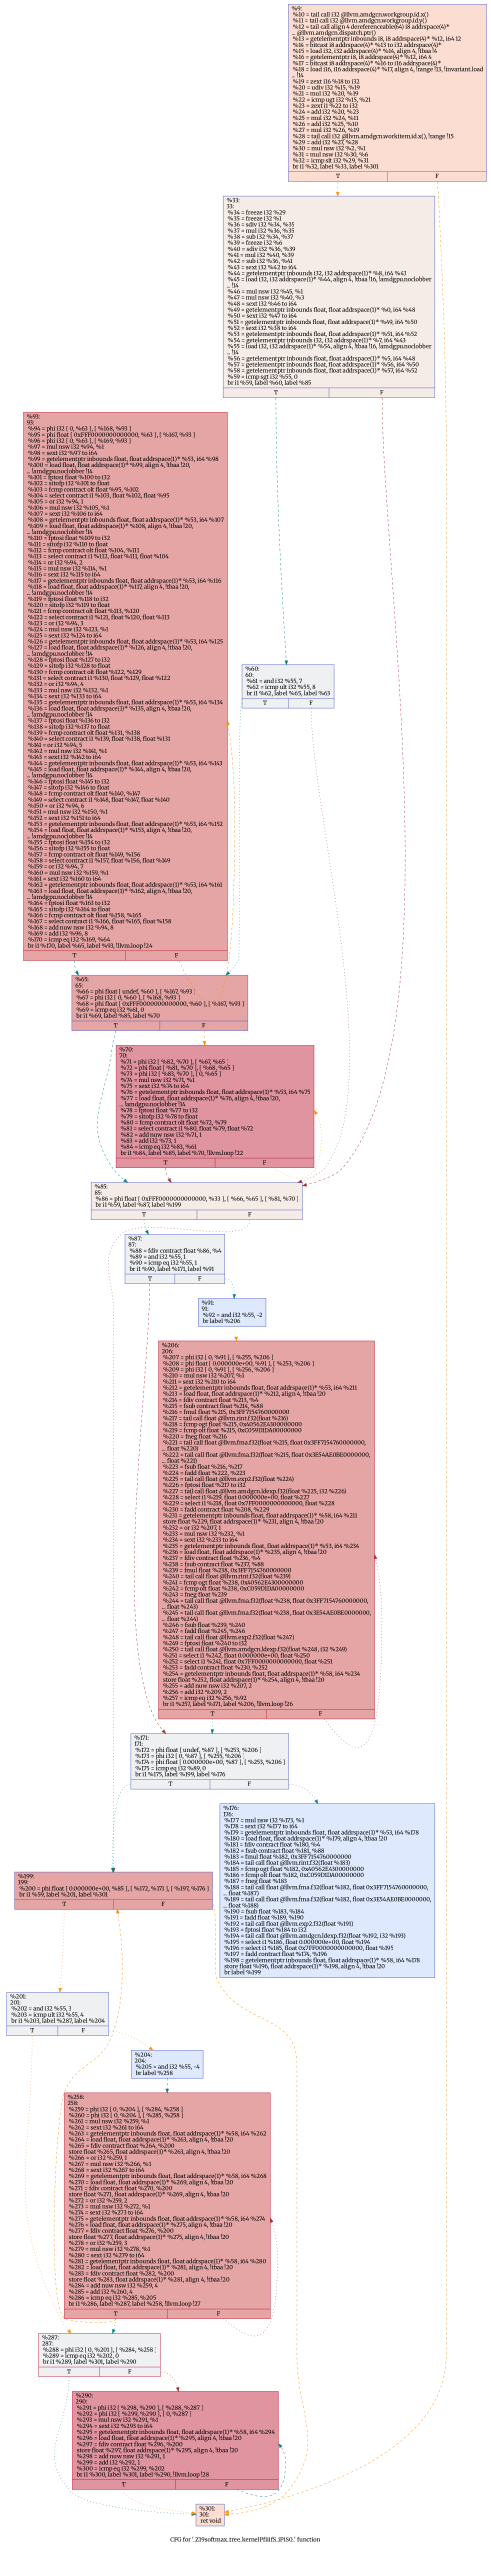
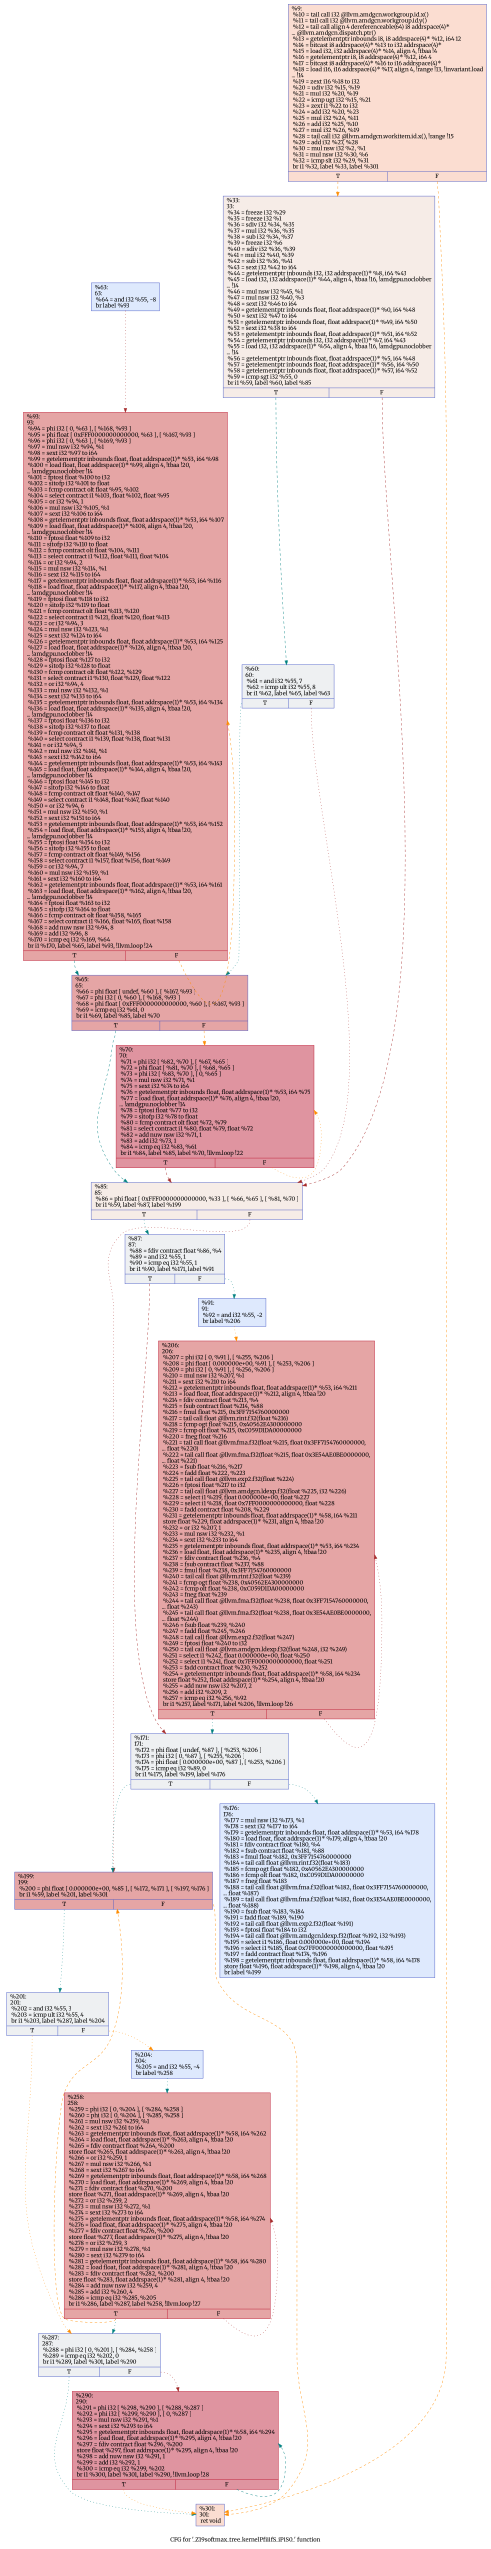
node "%63:": added
edge "%199:" -> "%201:": color darkorange -> teal
edge "%204:" -> "%258:": style dashed -> dotted
node "%287:": color #b70d28ff -> #3d50c3ff
